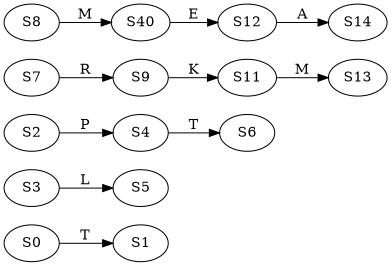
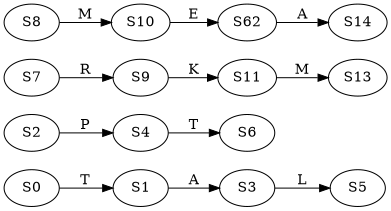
node "S40": label "S40" -> "S10"
node "S12": label "S12" -> "S62"
edge "S1" -> "S3": added, label "A"
